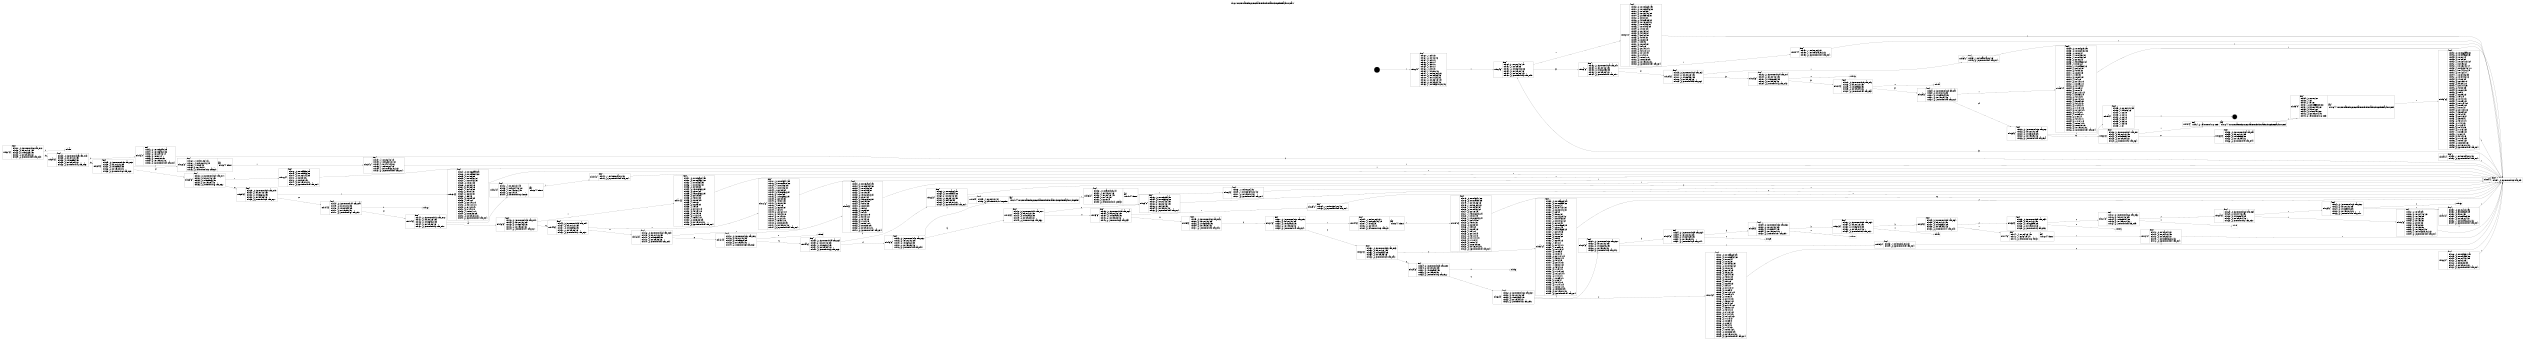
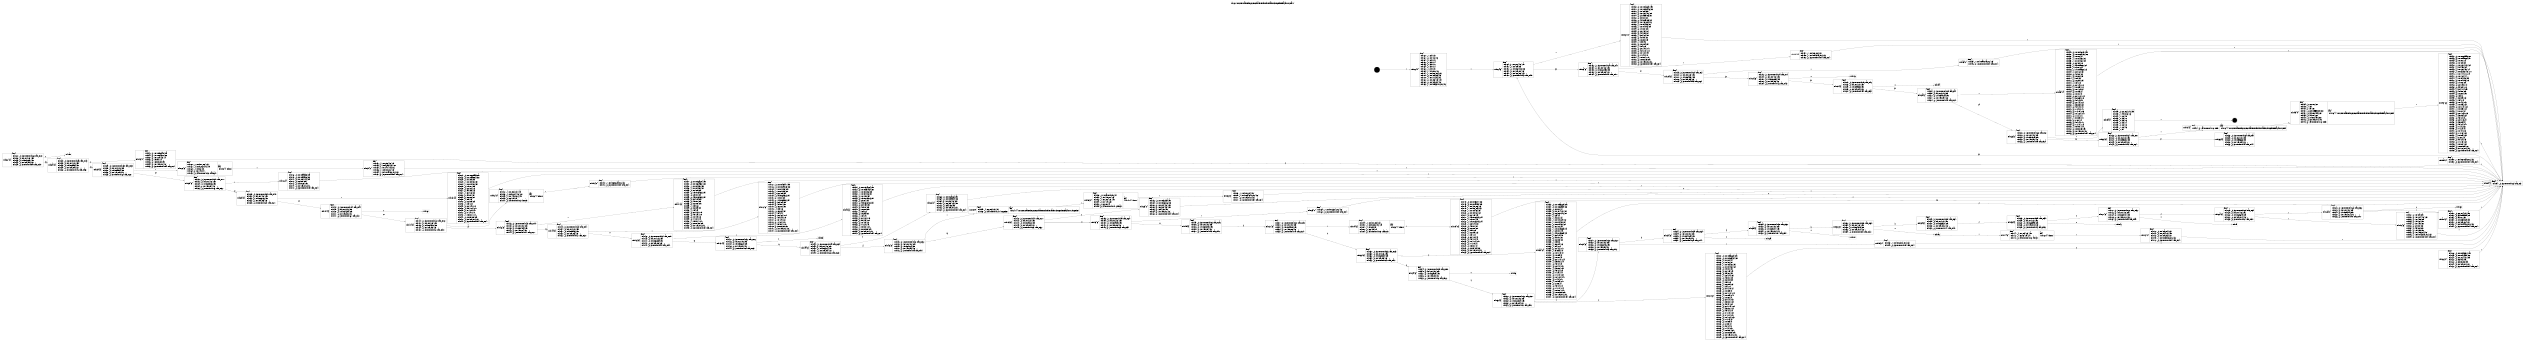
edge "0x4015df [25]" -> "0x401744 [13]": now "0x401ea2" -> "0x401744 [13]"
